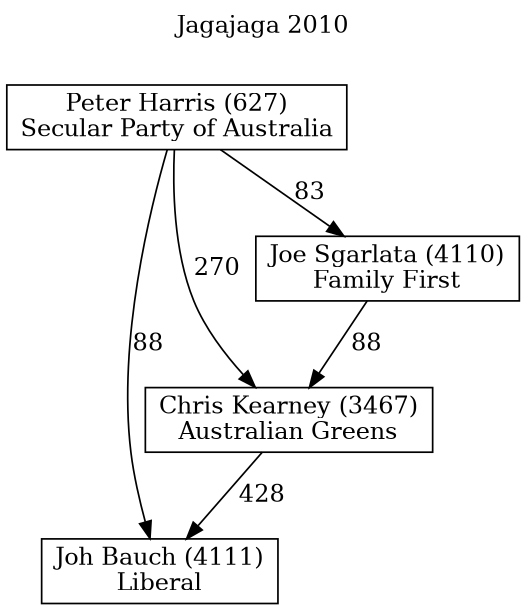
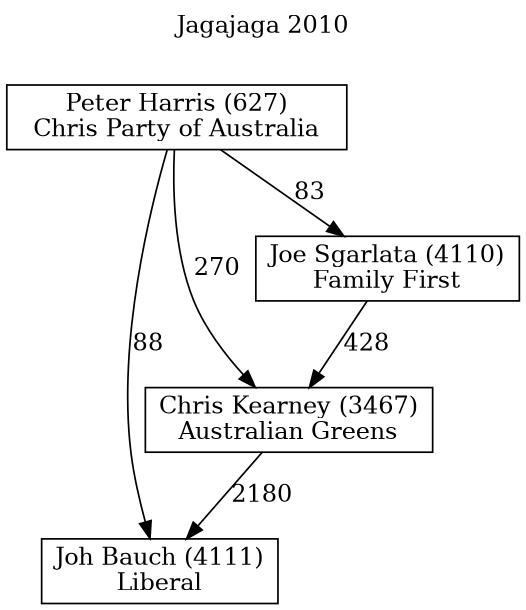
node "Peter Harris (627) Secular Party of Australia": label "Peter Harris (627) Secular Party of Australia" -> "Peter Harris (627) Chris Party of Australia"
edge "Joe Sgarlata (4110) Family First" -> "Chris Kearney (3467) Australian Greens": label "88" -> "428"
edge "Chris Kearney (3467) Australian Greens" -> "Joh Bauch (4111) Liberal": label "428" -> "2180"
